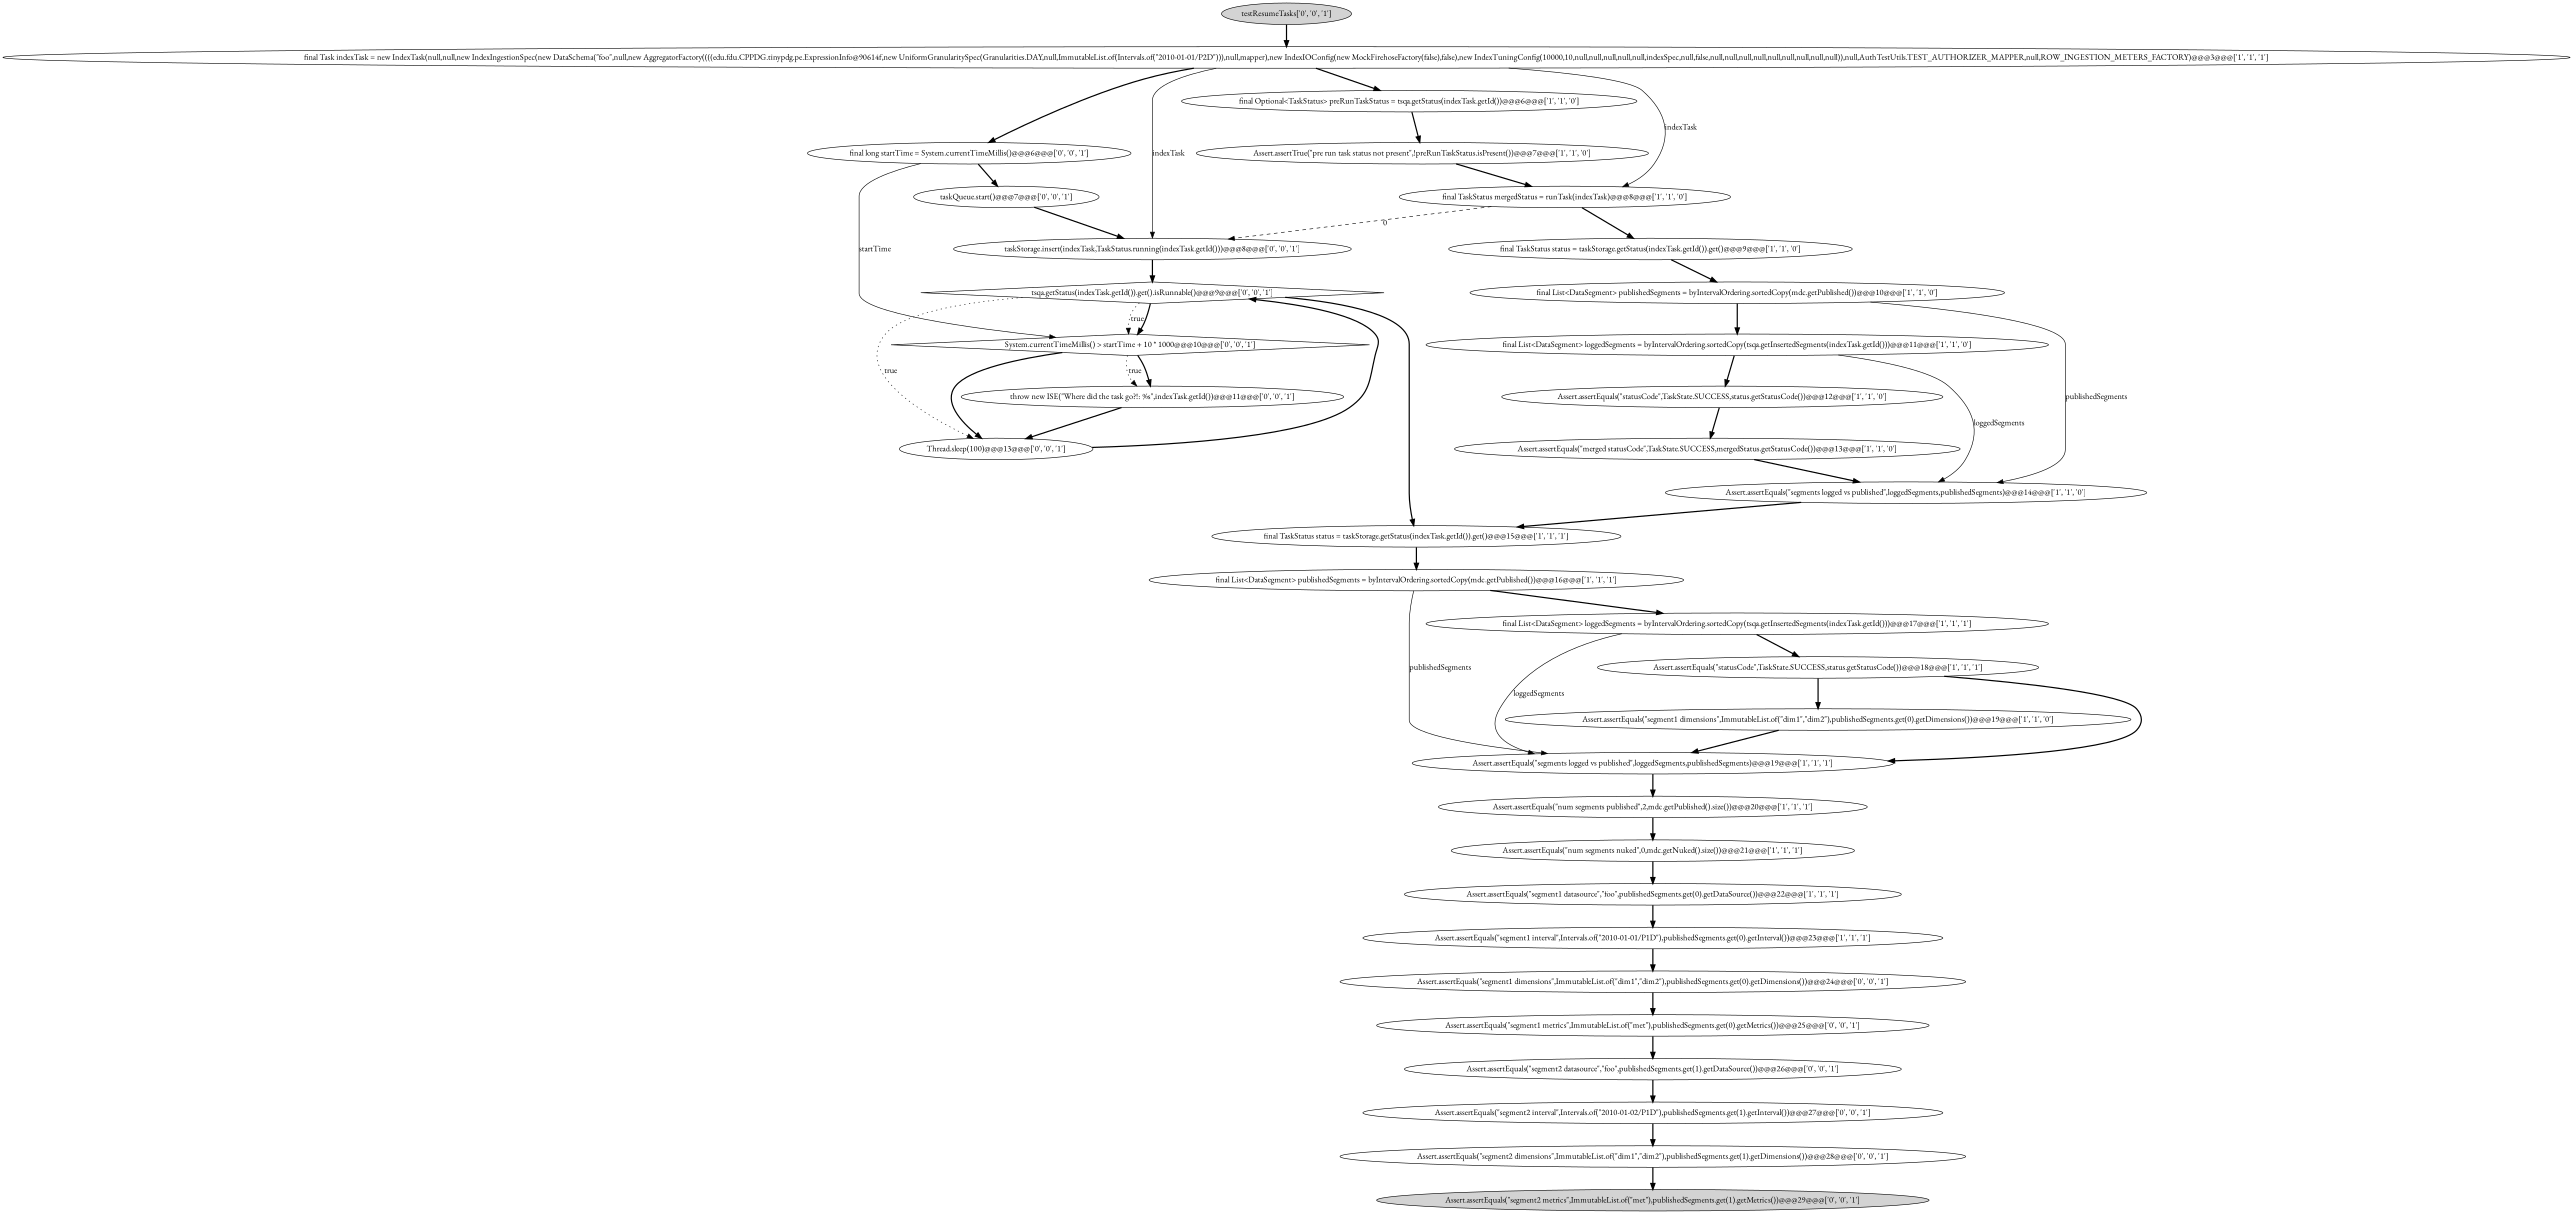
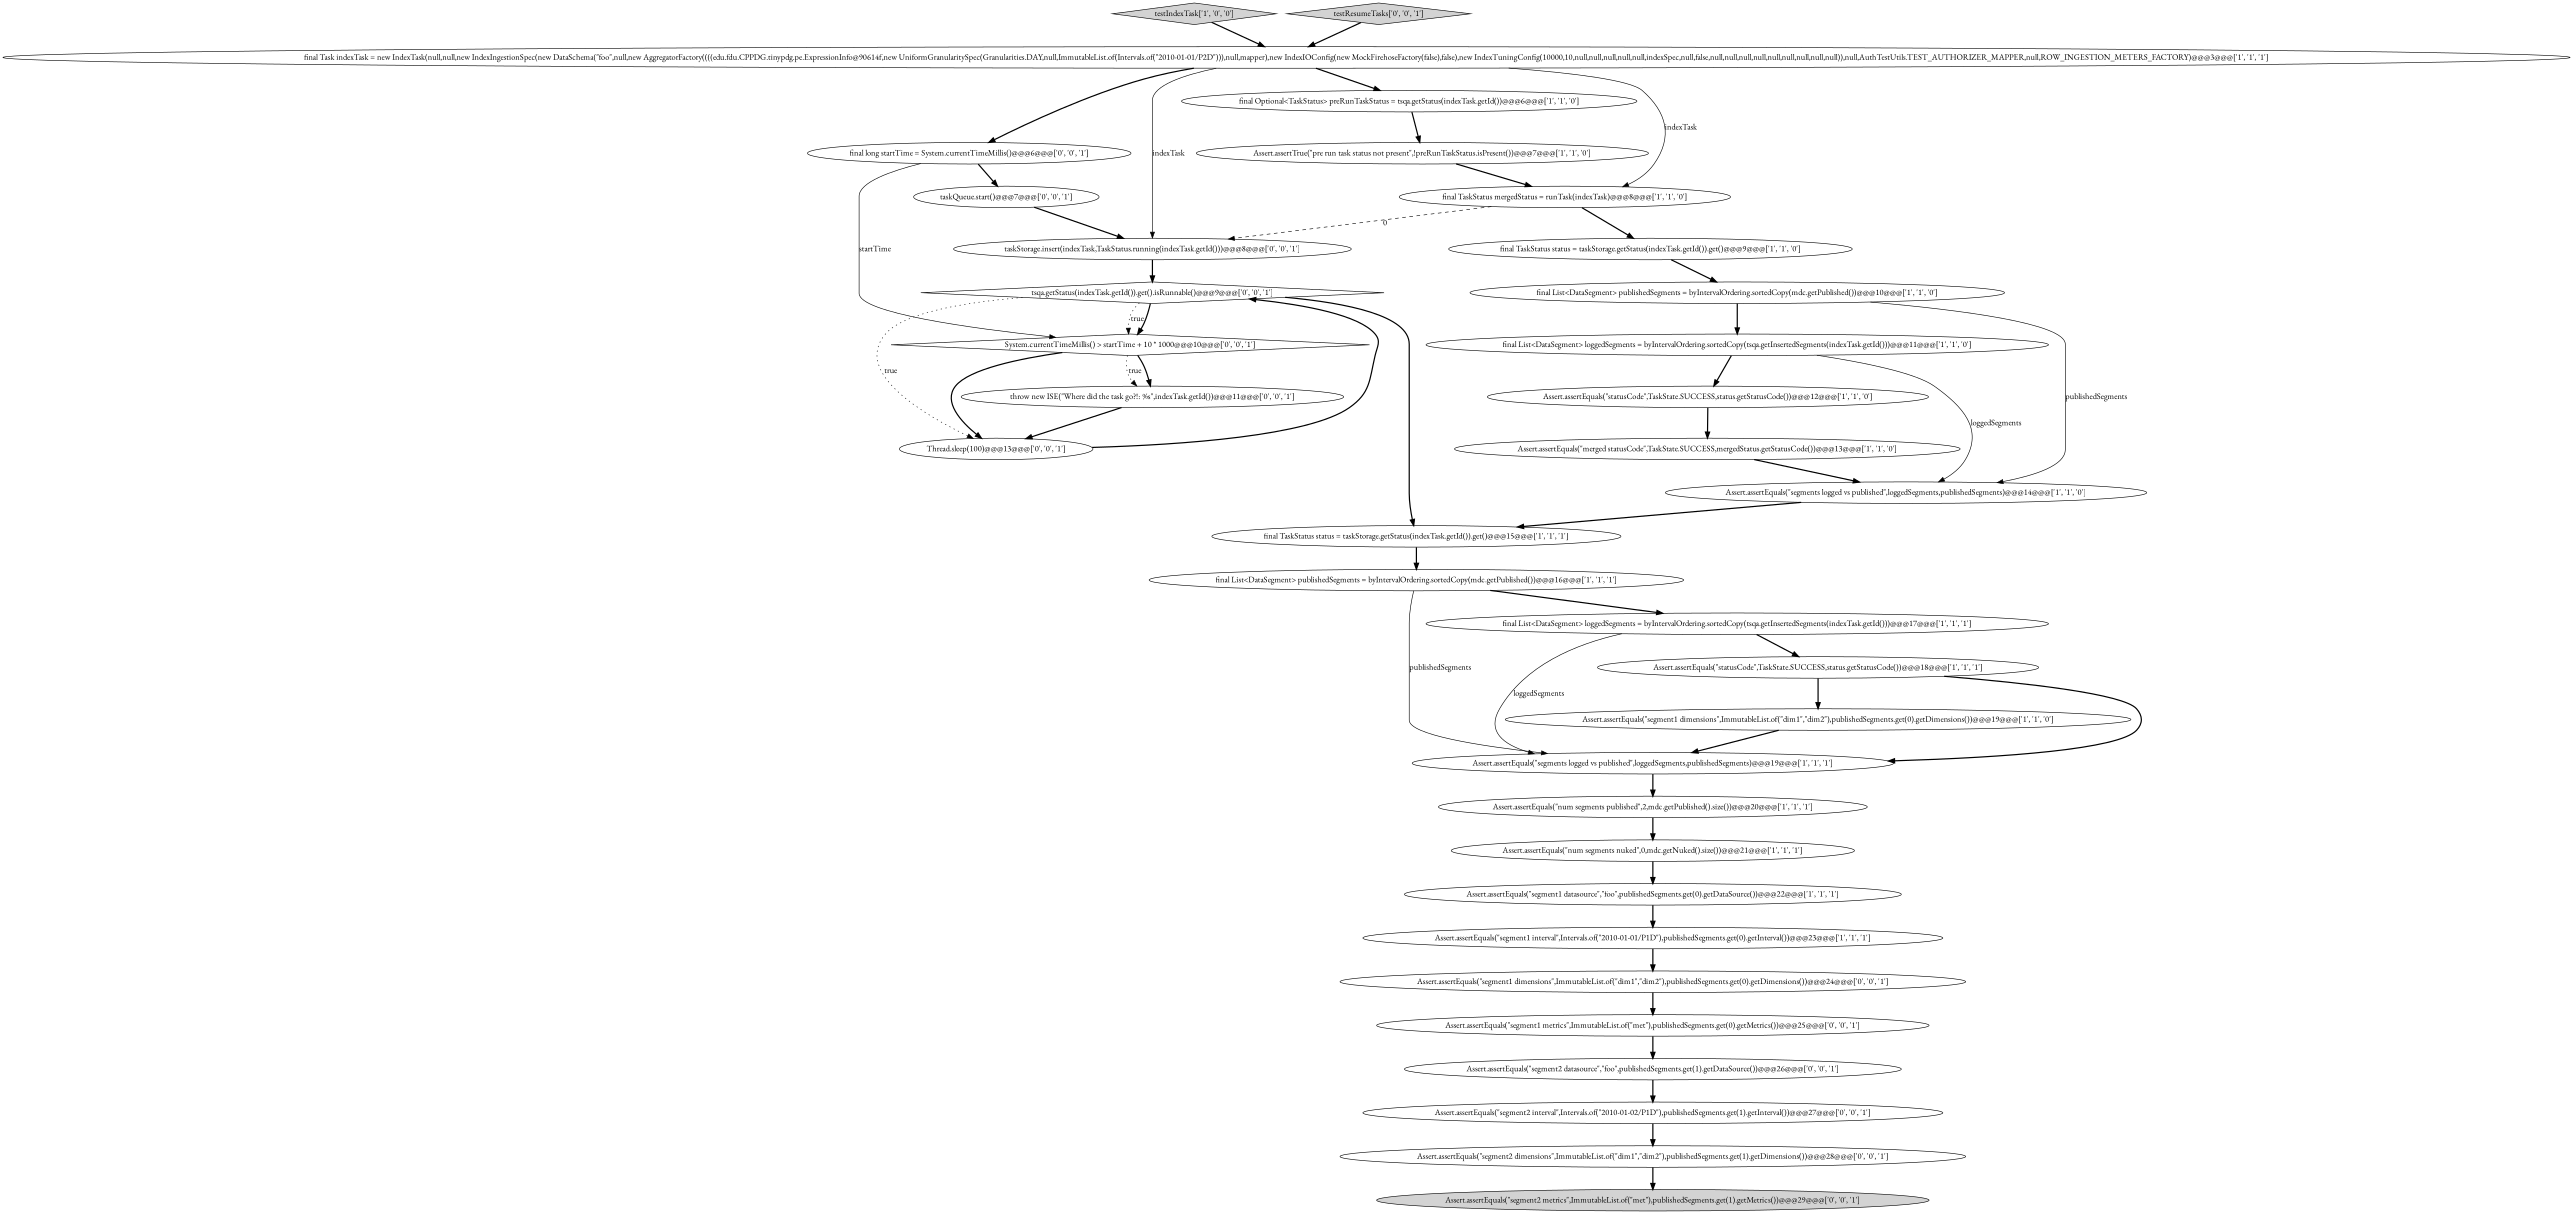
node "testIndexTask['1', '0', '0']": added
node "testResumeTasks['0', '0', '1']": shape ellipse -> diamond
